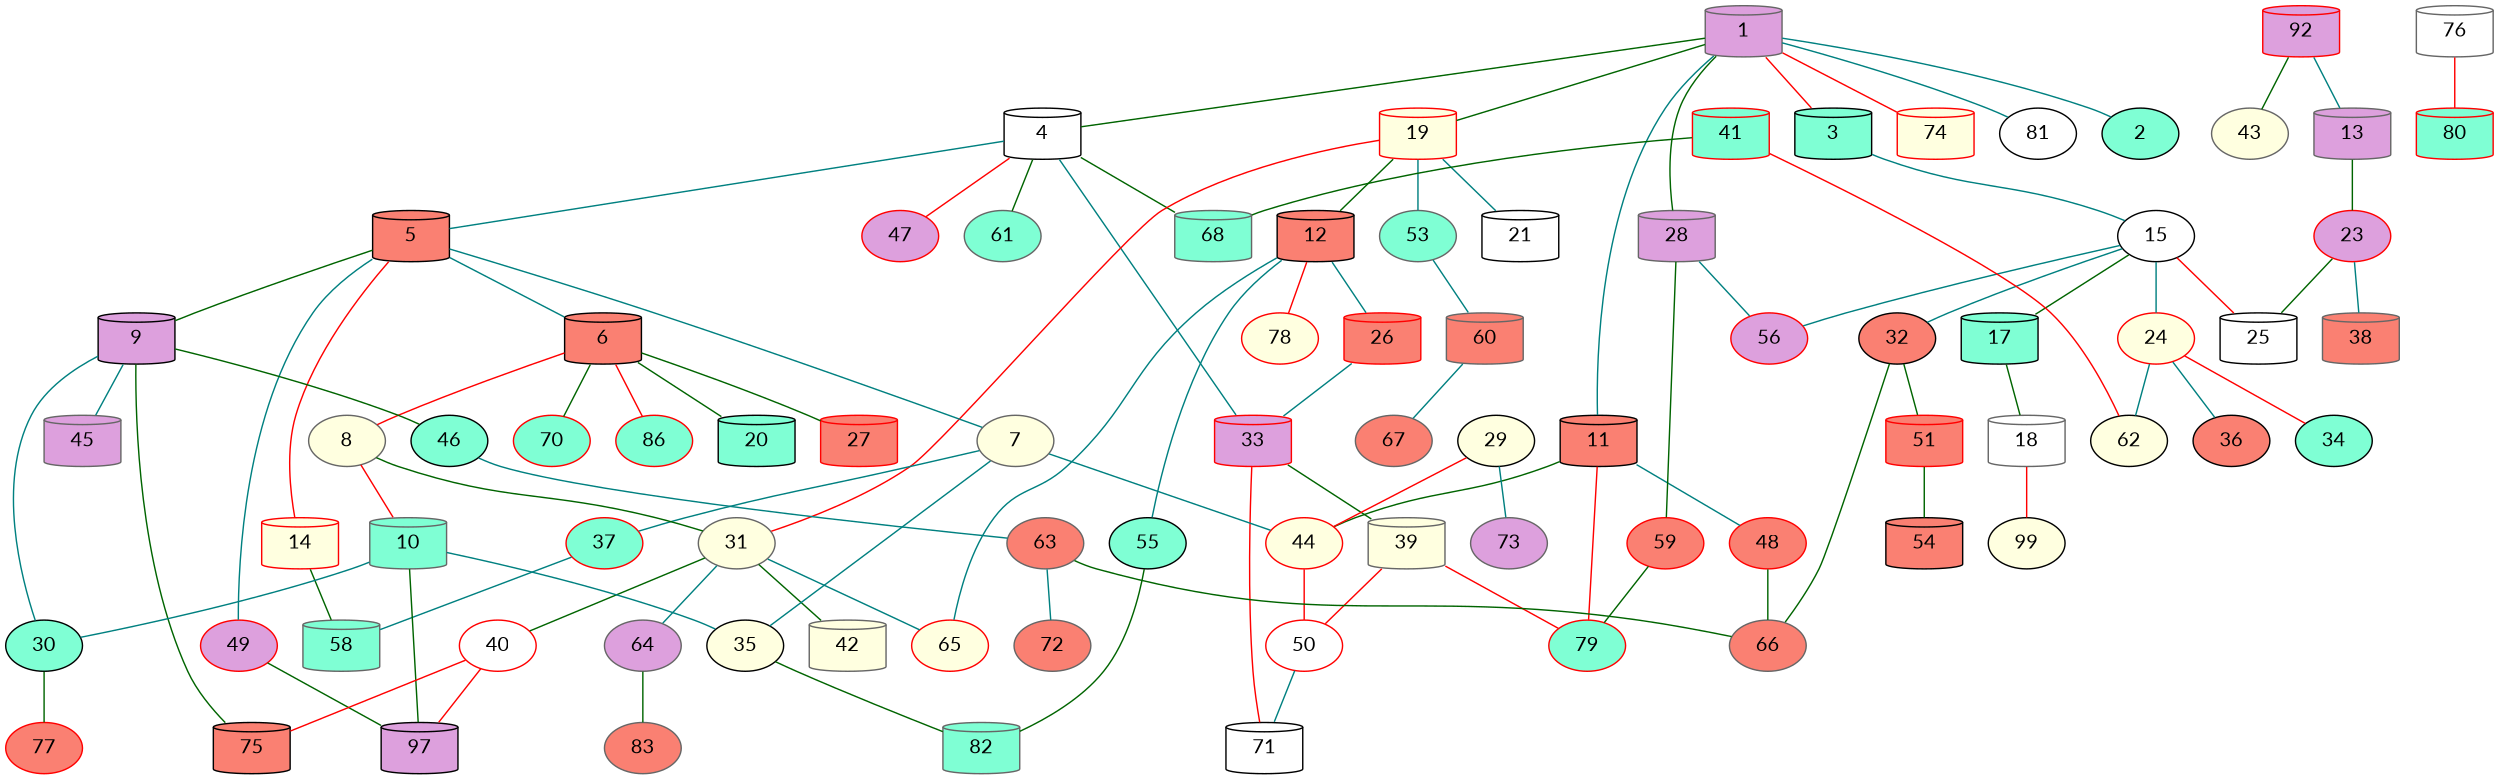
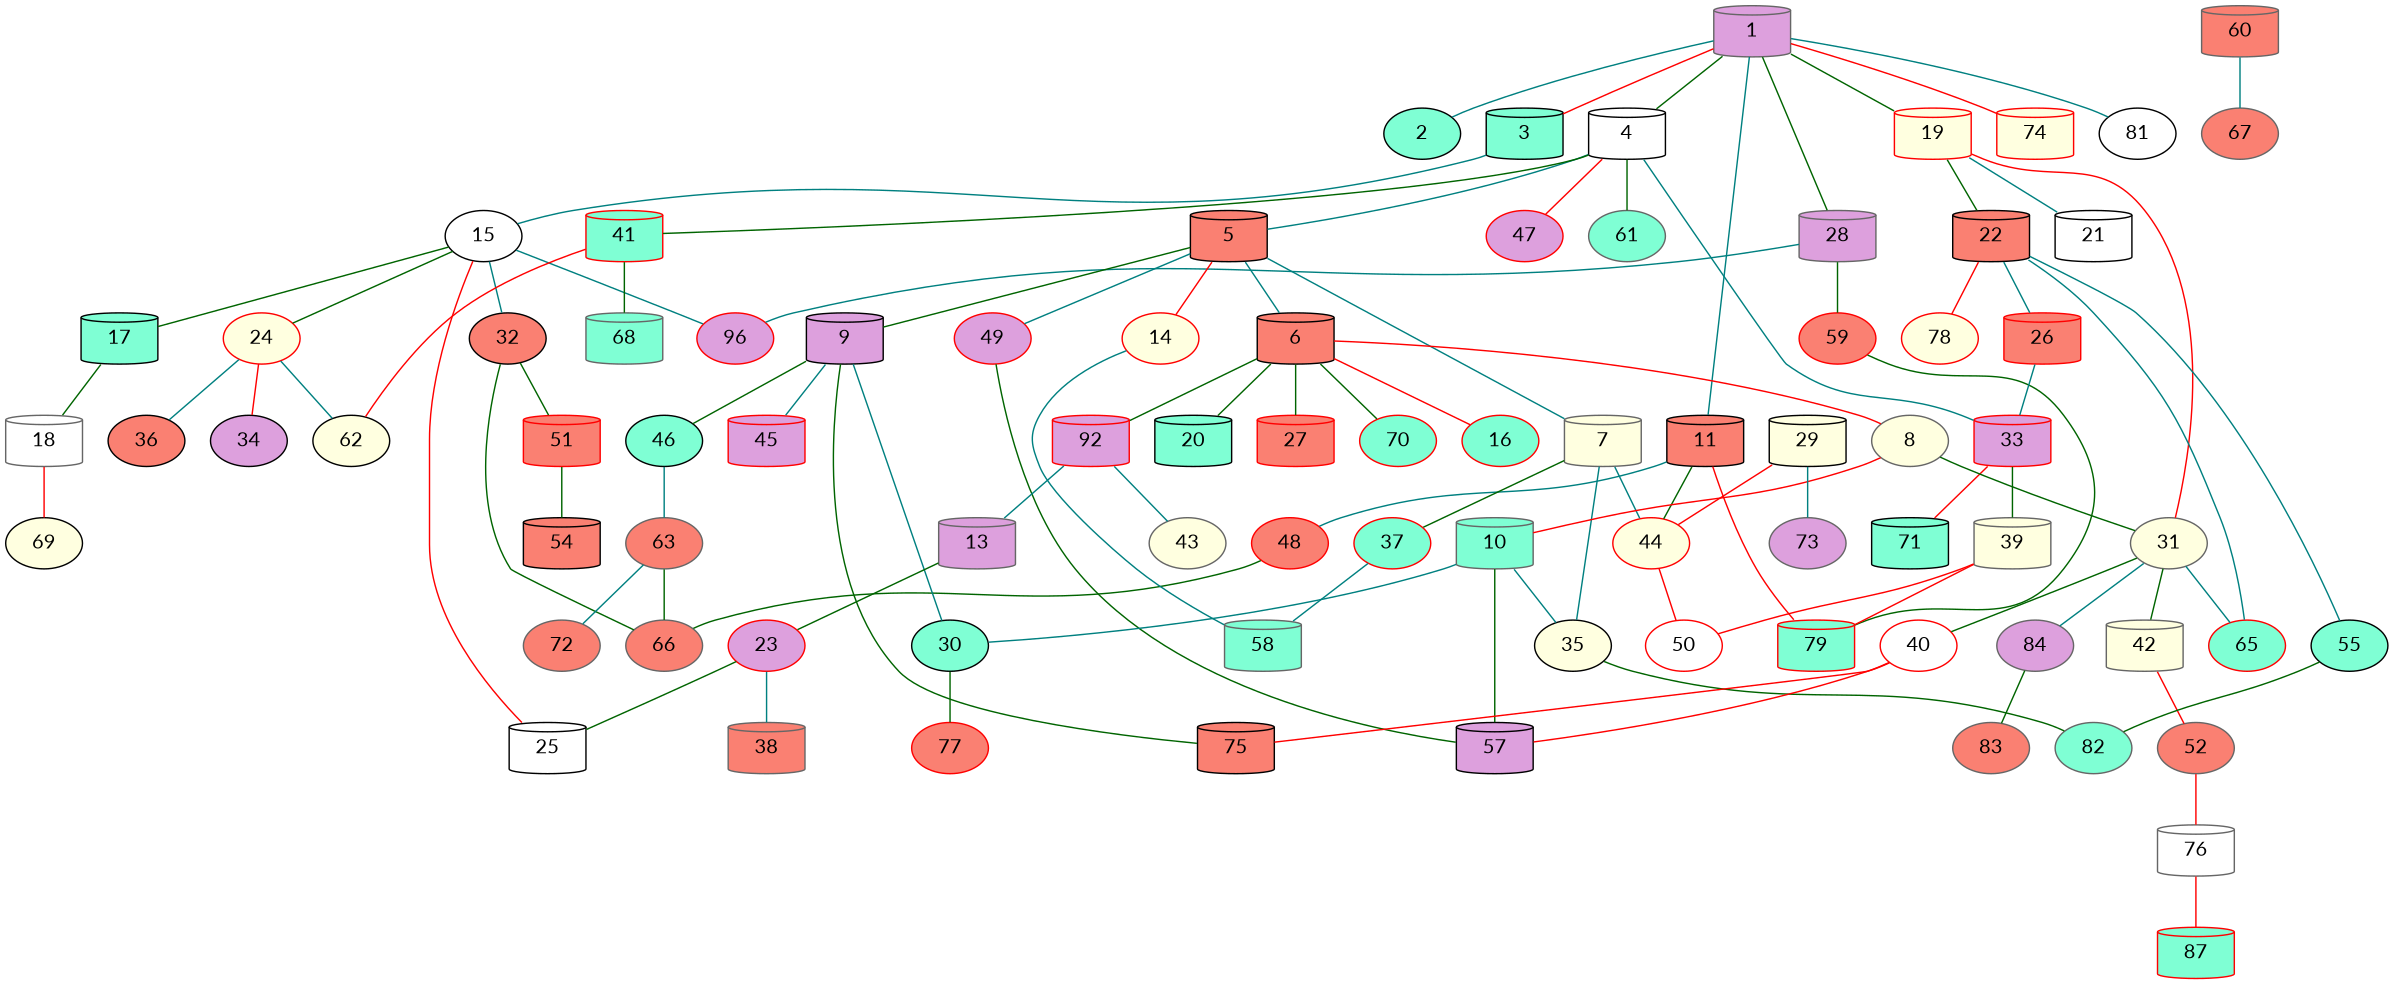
edge "92" -- "43": color darkgreen -> teal
node "80": label "80" -> "87"
edge "4" -- "68": now "4" -- "41"
node "12": label "12" -> "22"
node "53": removed
edge "15" -- "24": color teal -> darkgreen
node "56": label "56" -> "96"
edge "6" -- "92": added
node "45": color gray40 -> red
node "86": label "86" -> "16"
node "7": shape ellipse -> cylinder
node "29": shape ellipse -> cylinder
node "34": fillcolor aquamarine -> plum
edge "7" -- "37": color teal -> darkgreen
node "14": shape cylinder -> ellipse
node "99": label "99" -> "69"
edge "14" -- "58": color darkgreen -> teal
node "64": label "64" -> "84"
node "65": fillcolor lightyellow -> aquamarine
node "79": shape ellipse -> cylinder
edge "50" -- "71": removed
node "97": label "97" -> "57"
node "82": shape cylinder -> ellipse
node "71": fillcolor white -> aquamarine
node "52": added
